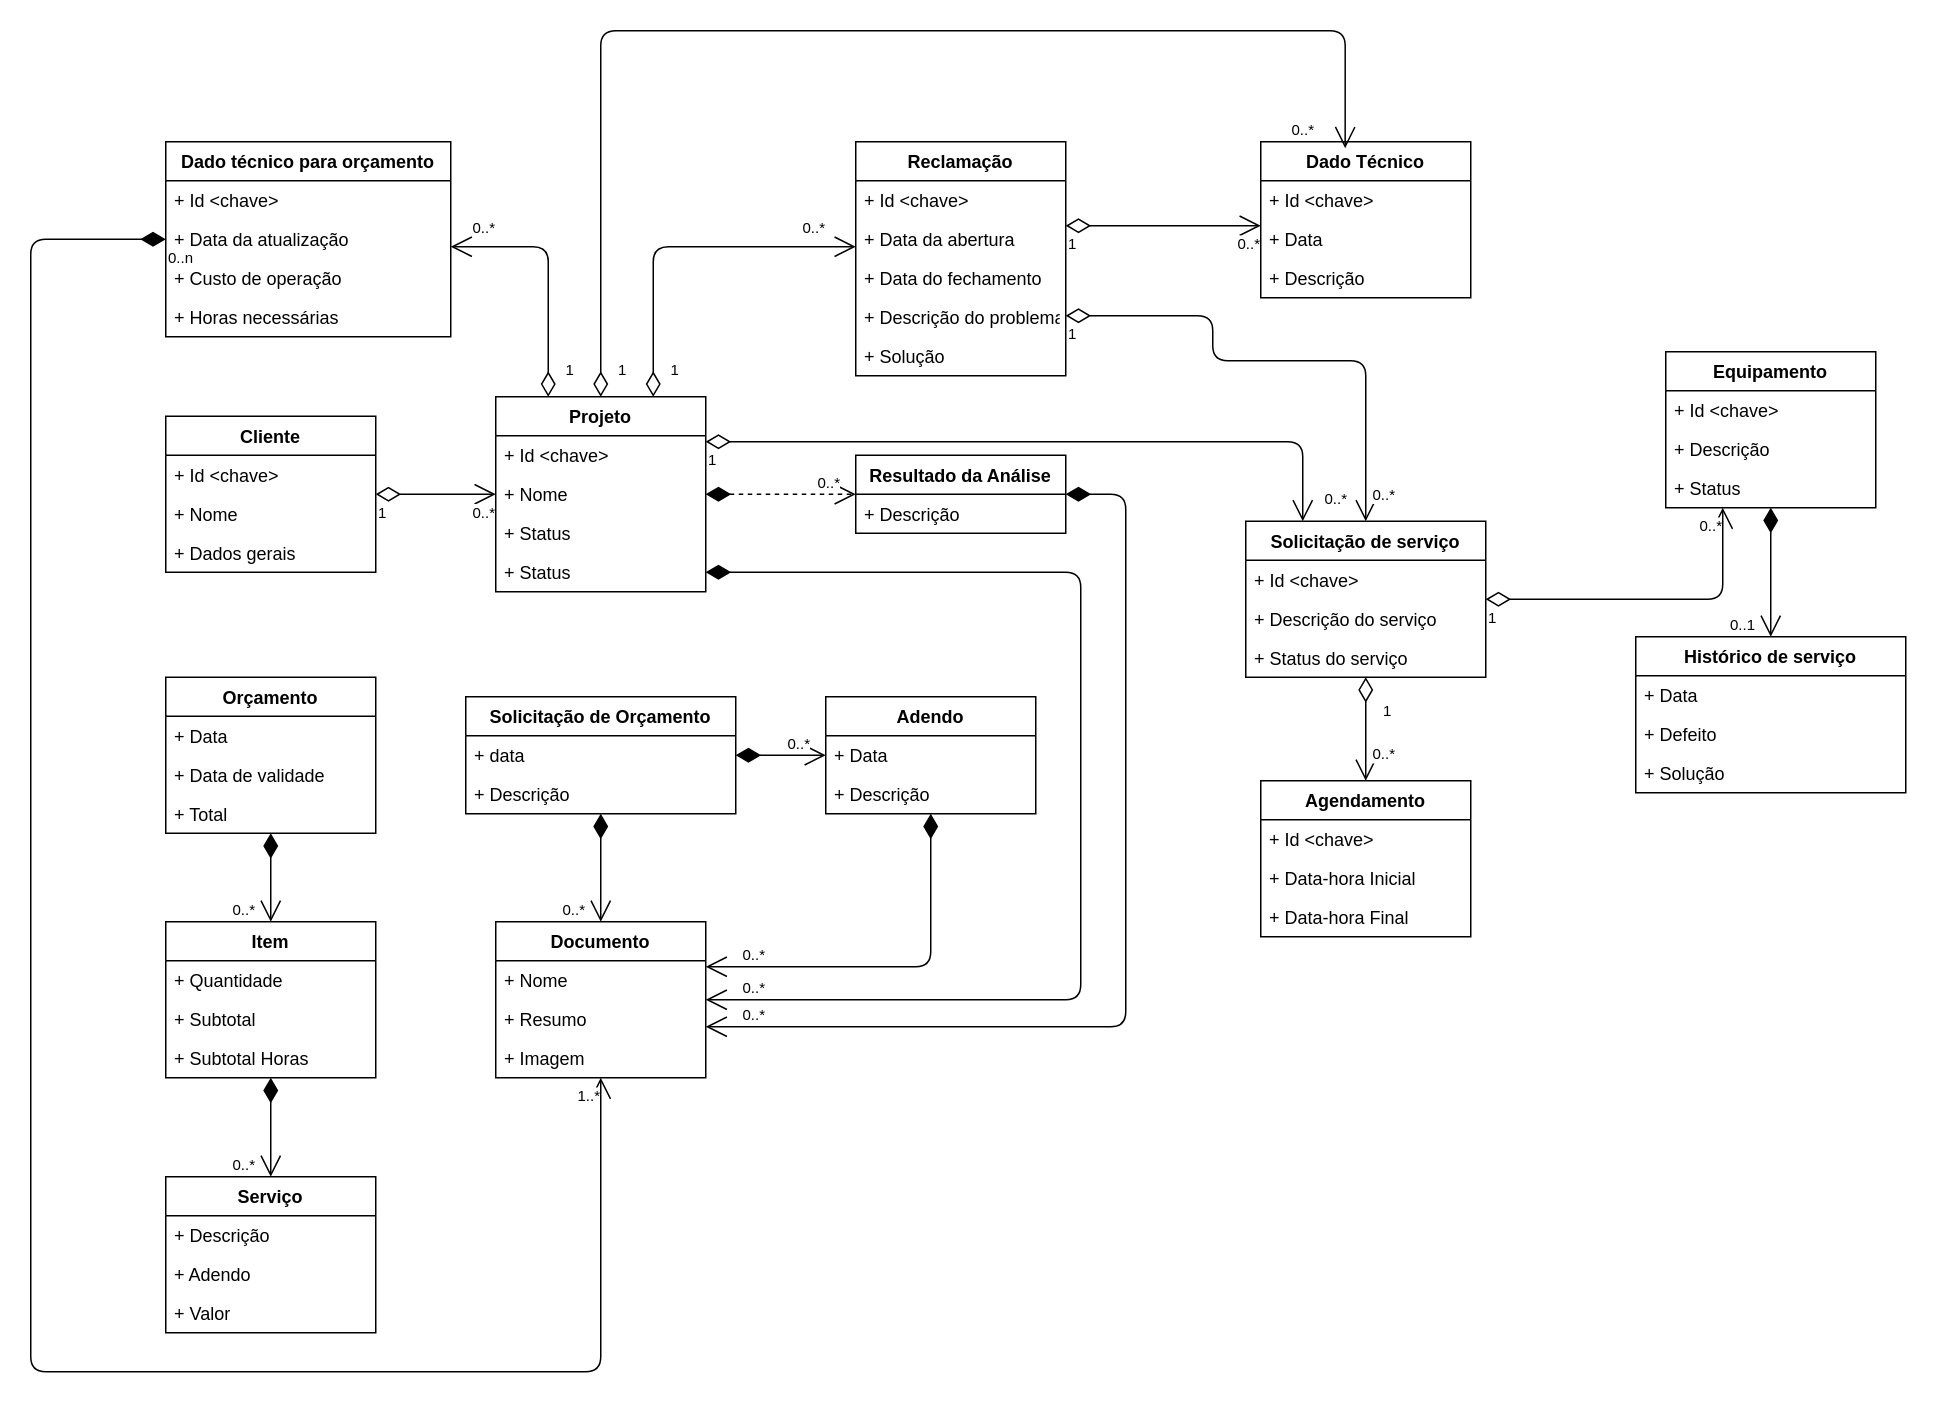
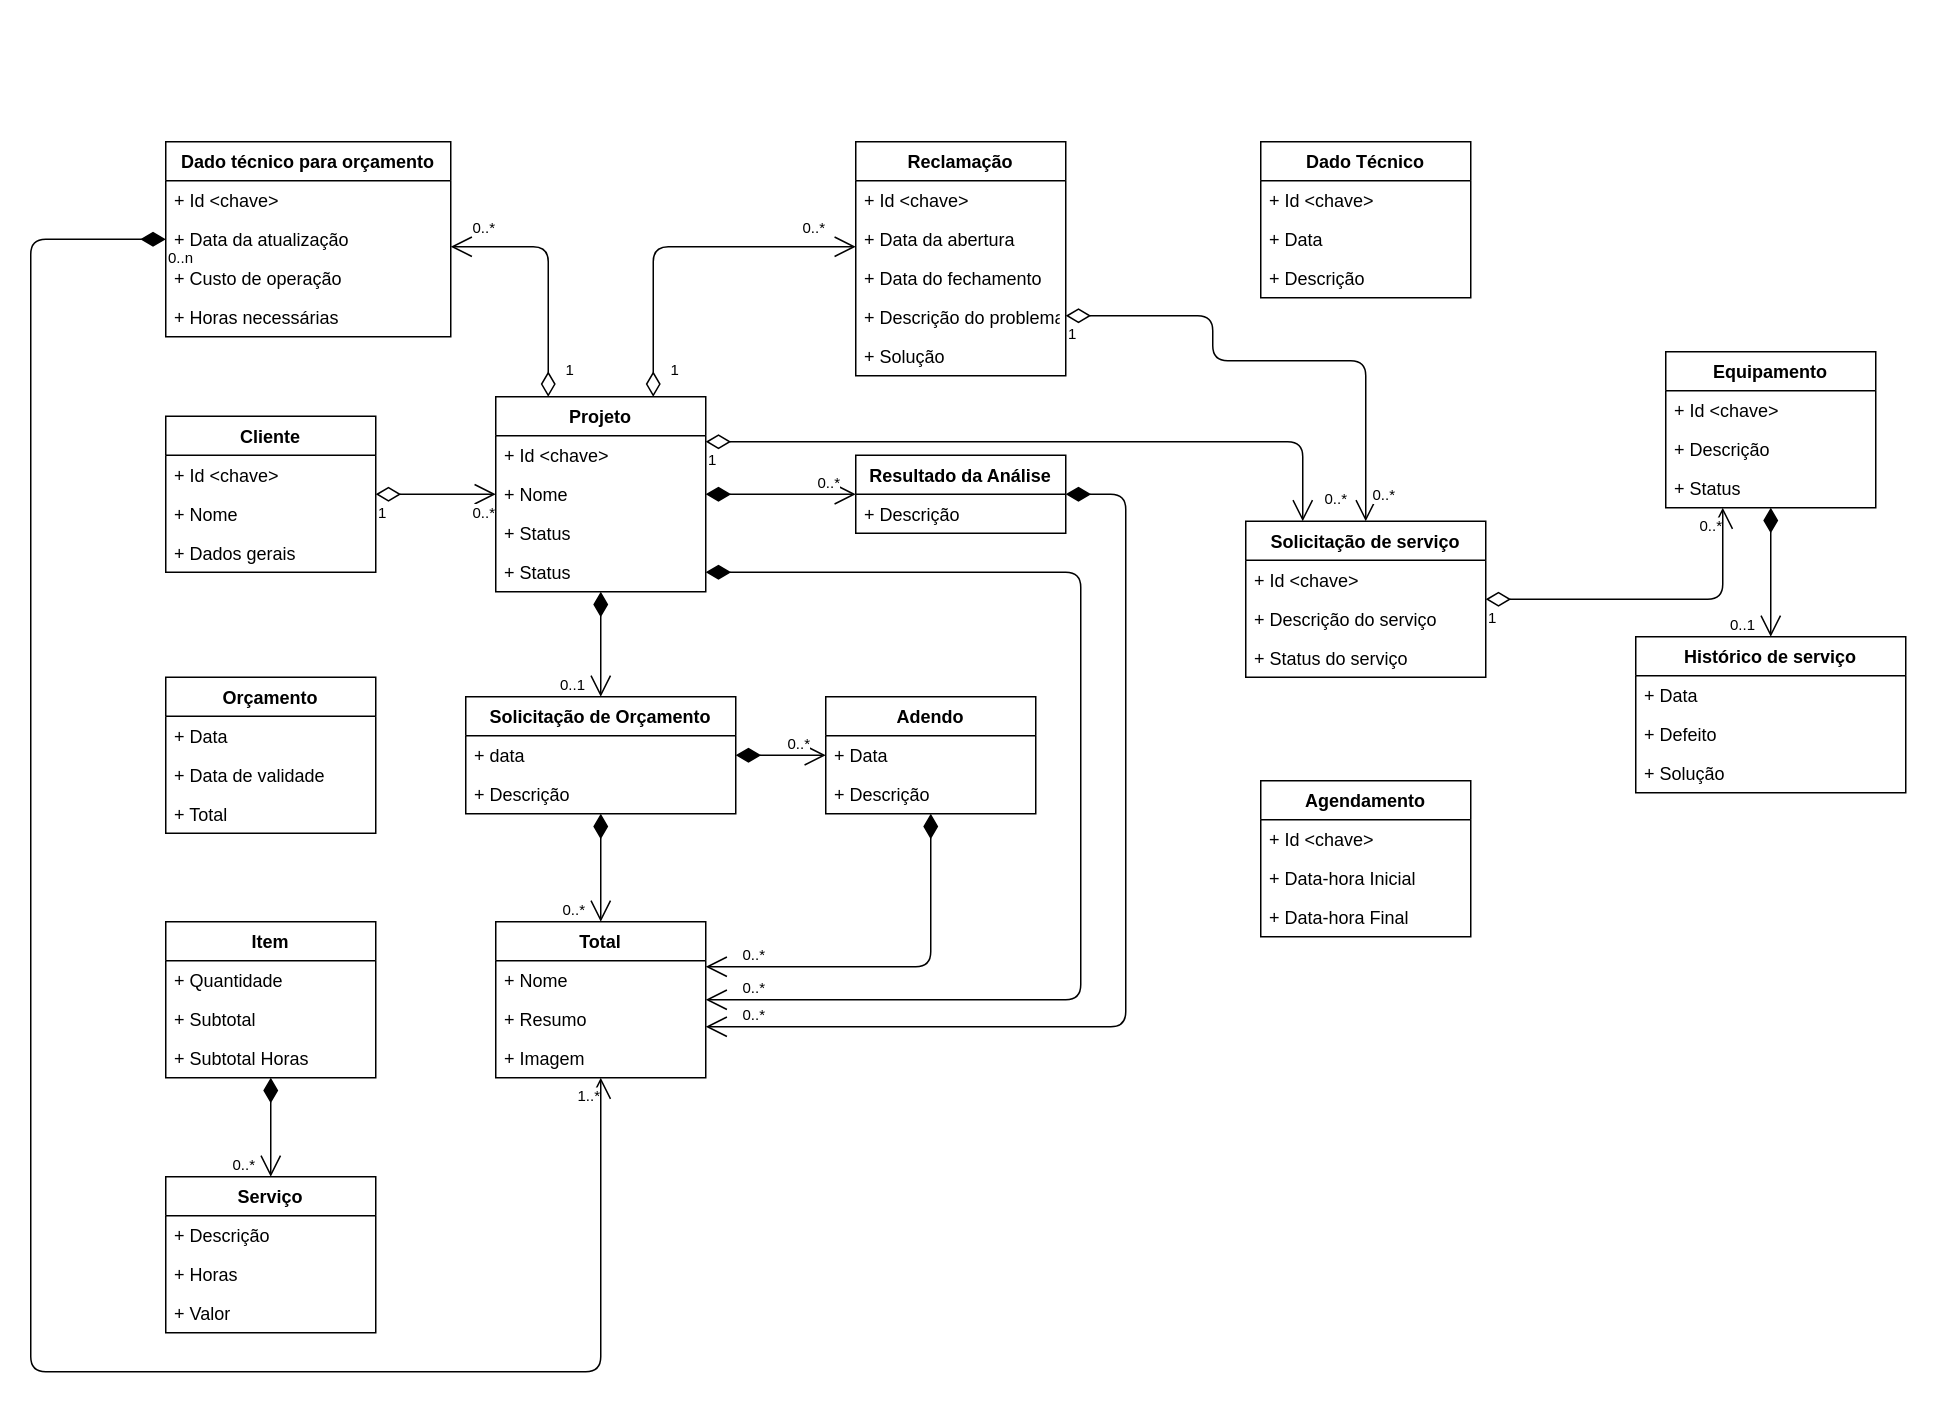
edge "Dado Técnico" -- "Projeto": removed, labels "0..*", "1"
edge "Dado Técnico" -- "Reclamação": removed, labels "0..*", "1"
edge "Projeto" -- "Resultado da Análise": style dashed -> solid
edge "Projeto" -- "Solicitação de Orçamento": added, label "0..1"
edge "Solicitação de serviço" -- "Agendamento": removed, labels "1", "0..*"
edge "Orçamento" -- "Item": removed, label "0..*"
node "Documento": label "Documento" -> "Total"
node "+ Adendo": label "+ Adendo" -> "+ Horas"
